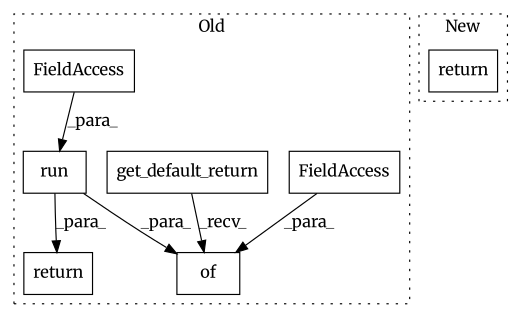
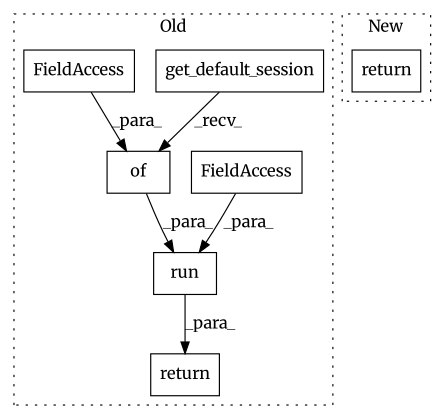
node "get_default_return": label "get_default_return" -> "get_default_session"
edge "run" -> "of": reversed
